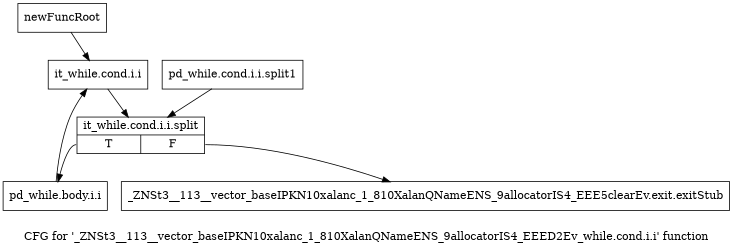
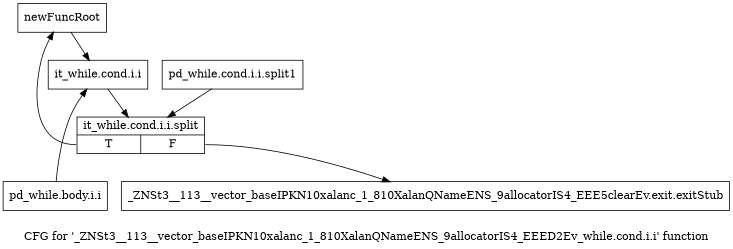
edge "it_while.cond.i.i.split" -> "pd_while.body.i.i": now "it_while.cond.i.i.split" -> "newFuncRoot"
